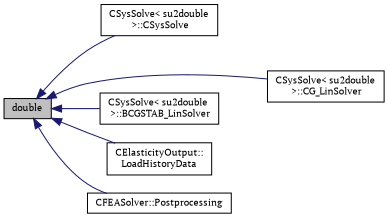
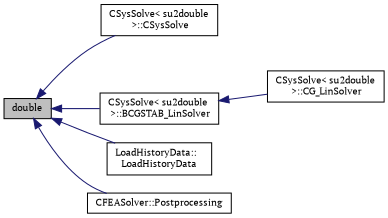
edge "CSysSolve< su2double >::CG_LinSolver" -> "double": now "CSysSolve< su2double >::CG_LinSolver" -> "CSysSolve< su2double >::BCGSTAB_LinSolver"
node "CElasticityOutput:: LoadHistoryData": label "CElasticityOutput:: LoadHistoryData" -> "LoadHistoryData:: LoadHistoryData"
